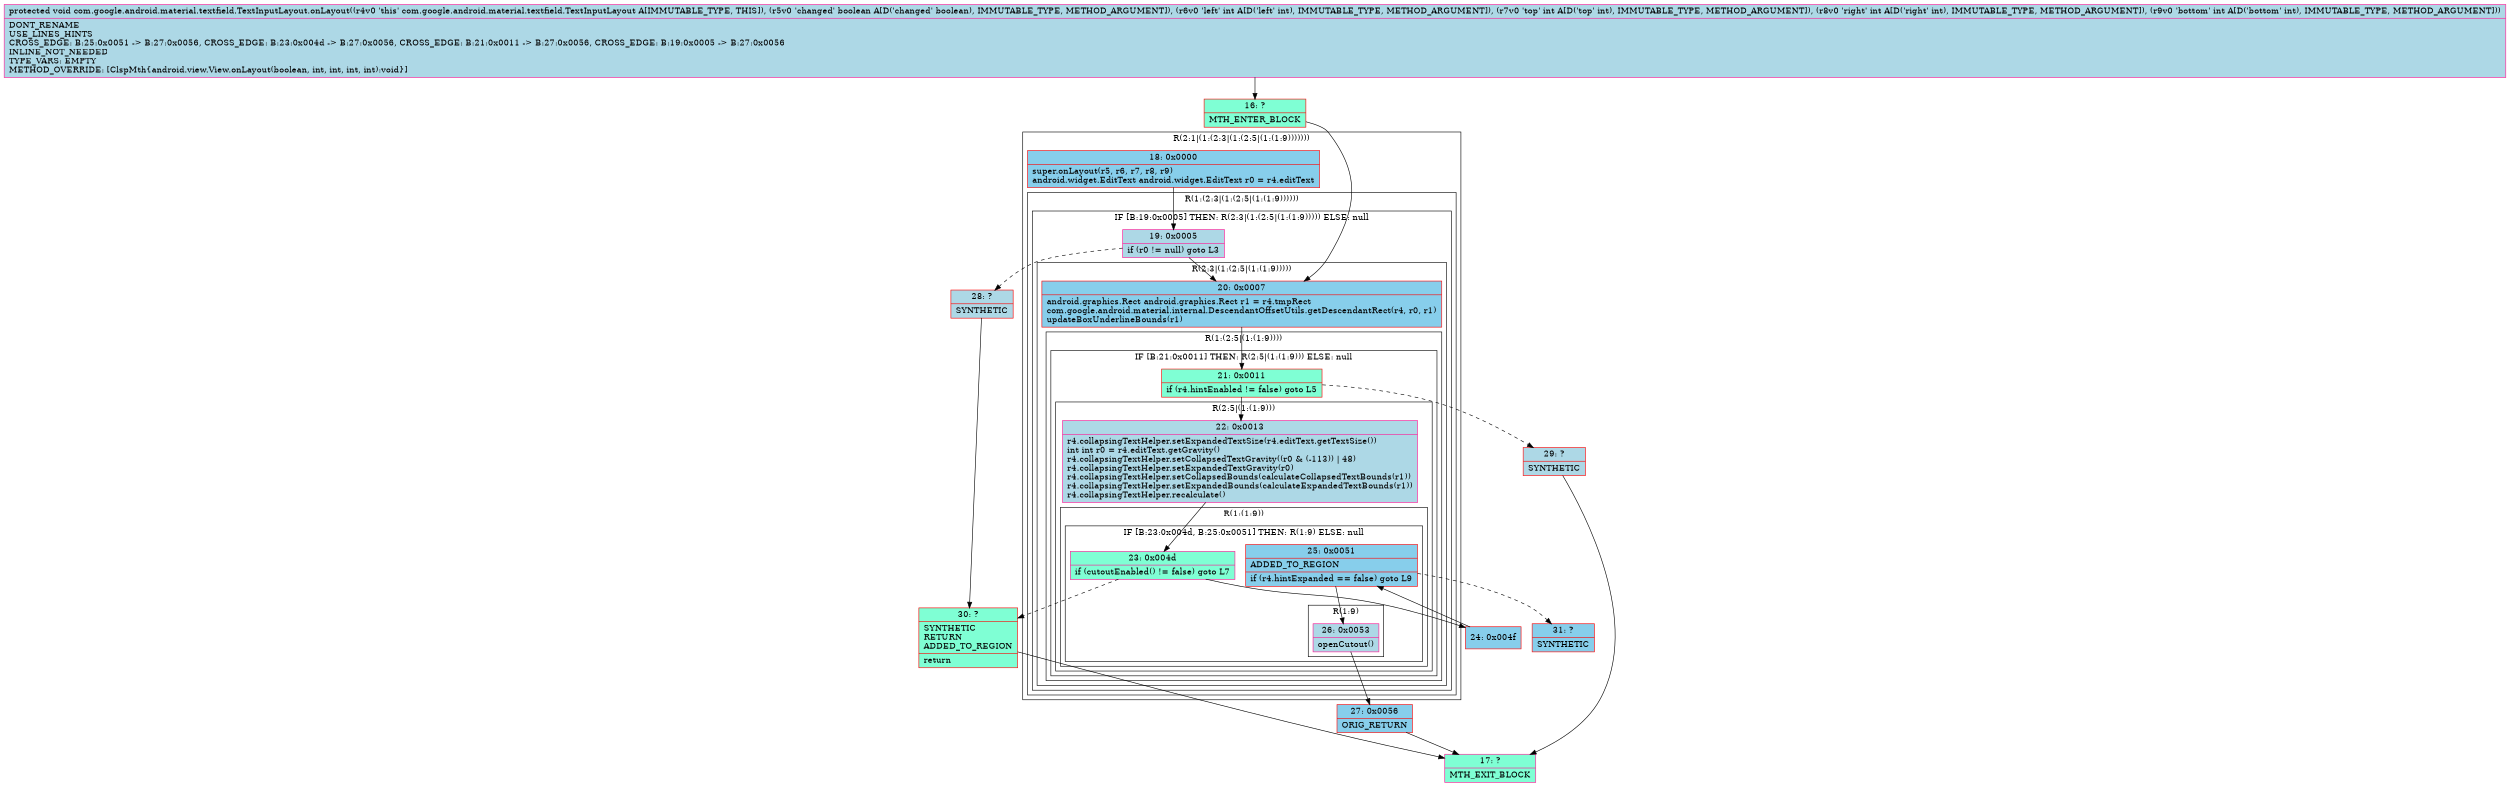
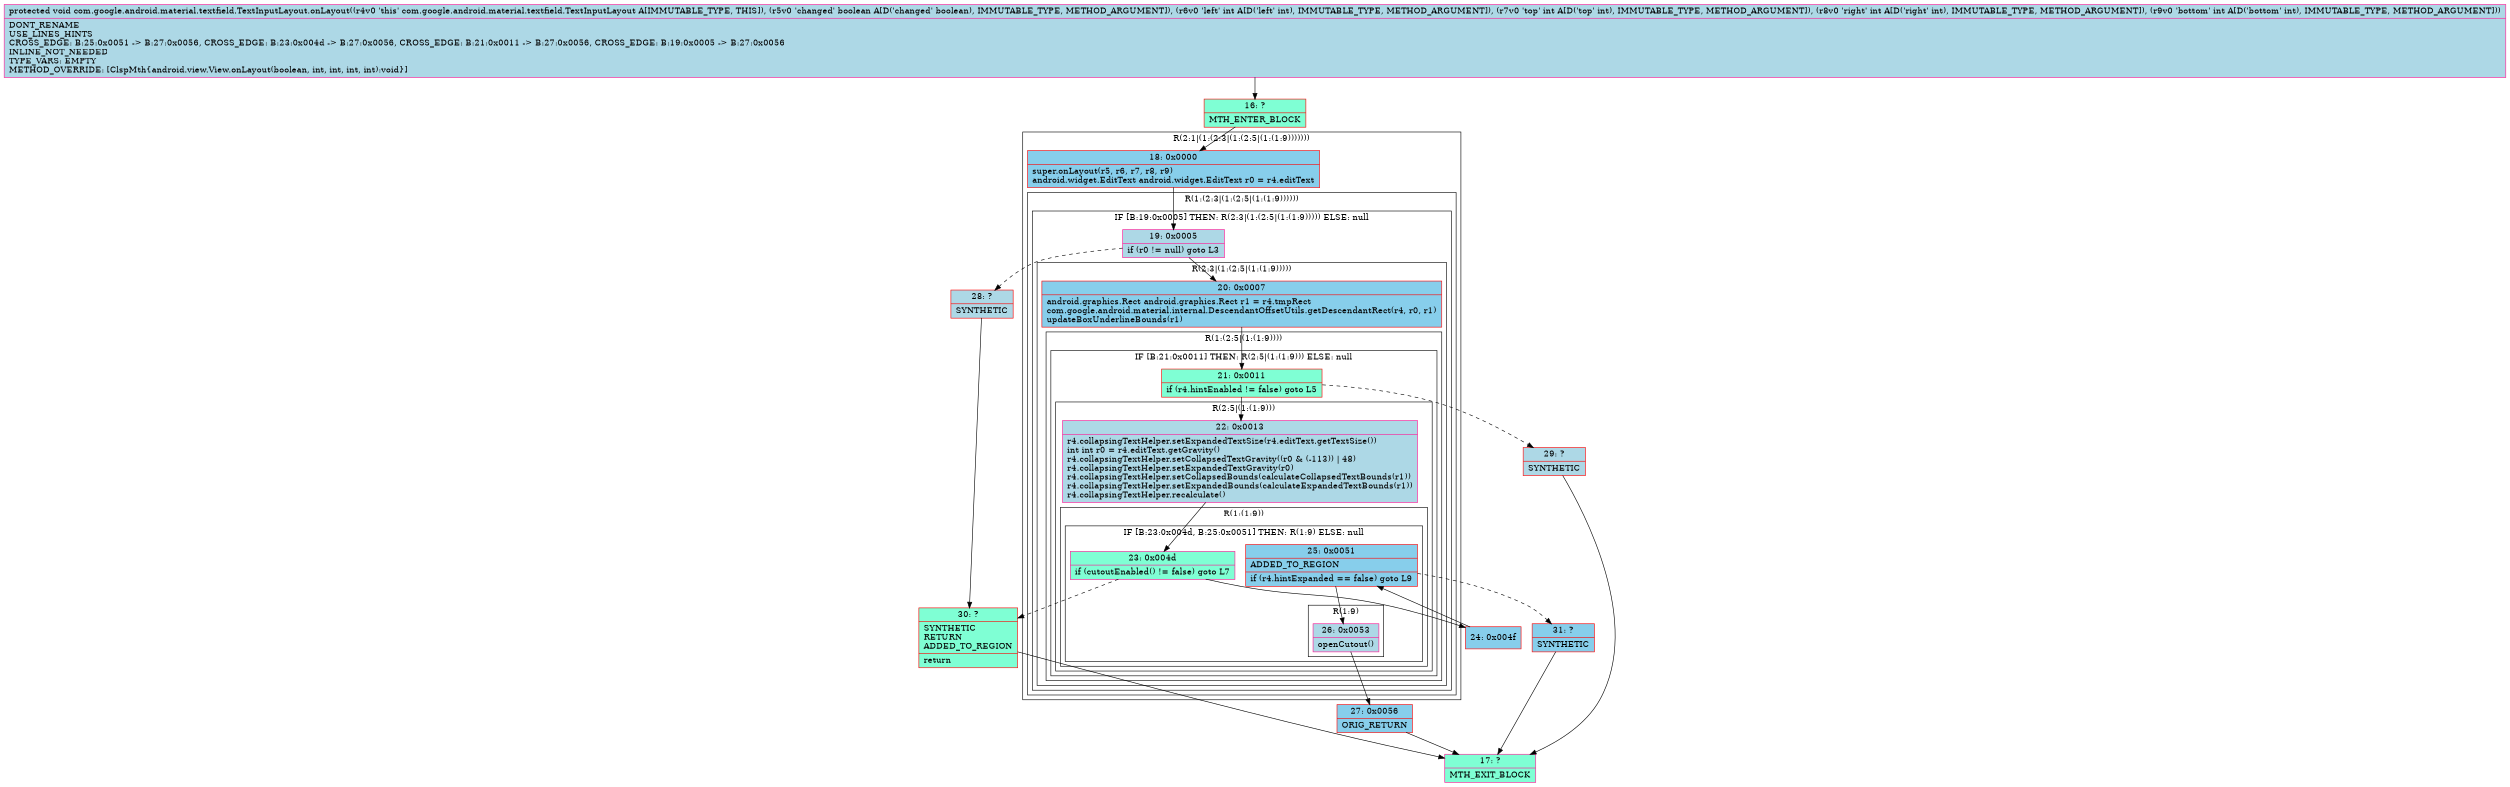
edge "16: ?" -> "20: 0x0007": now "16: ?" -> "18: 0x0000"
edge "31: ?" -> "17: ?": added
